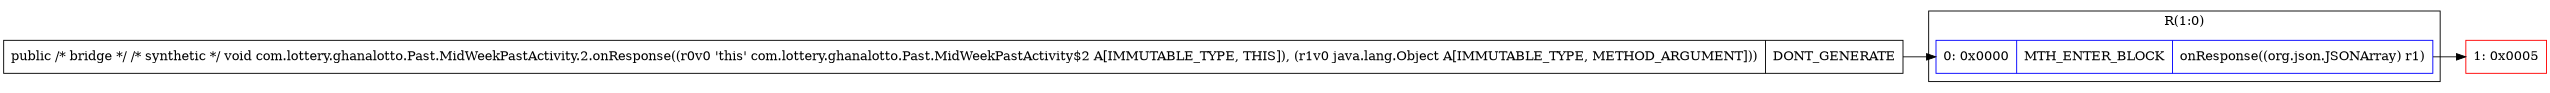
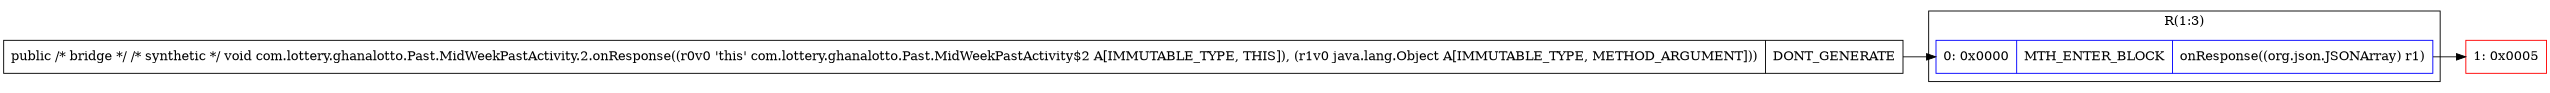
cluster "R(1:0)": label "R(1:0)" -> "R(1:3)"
